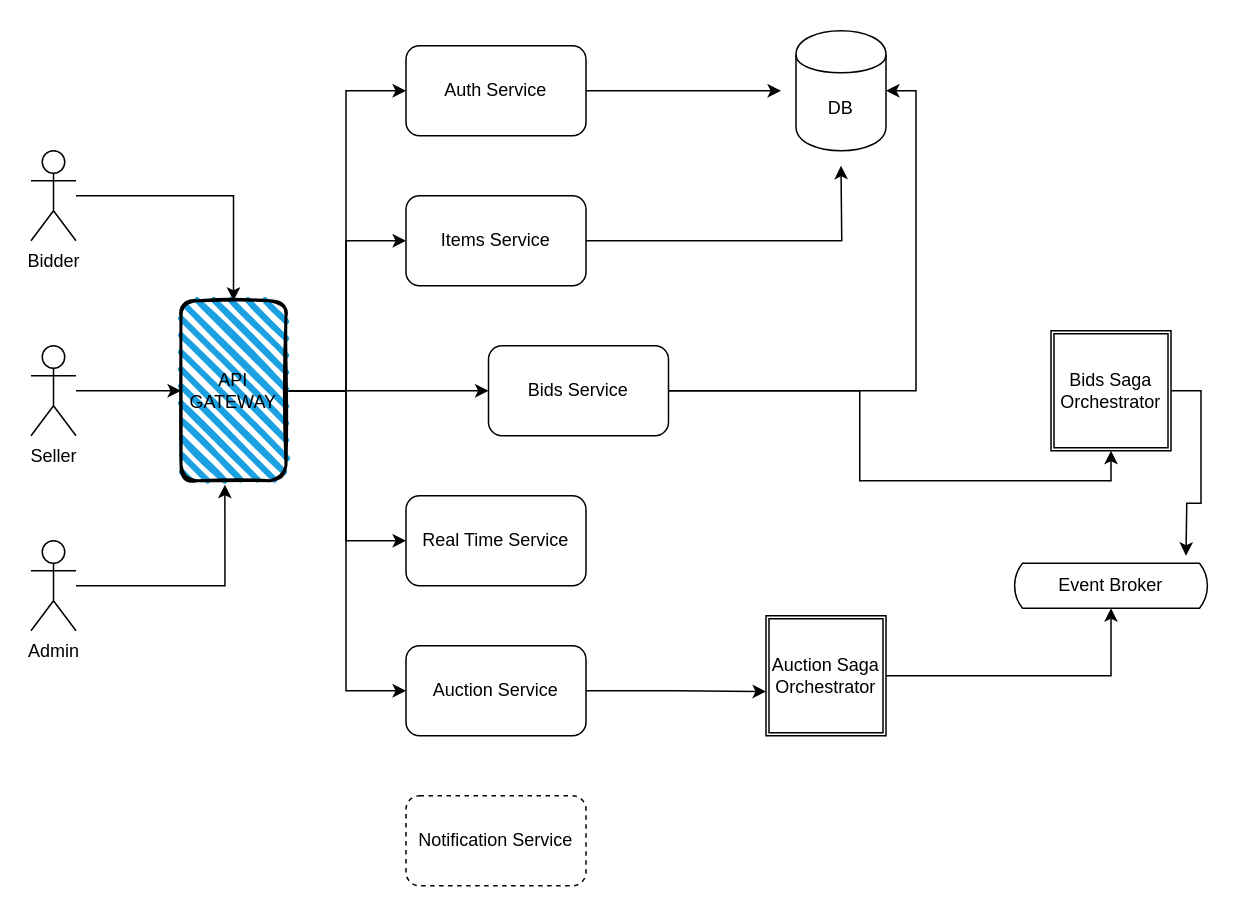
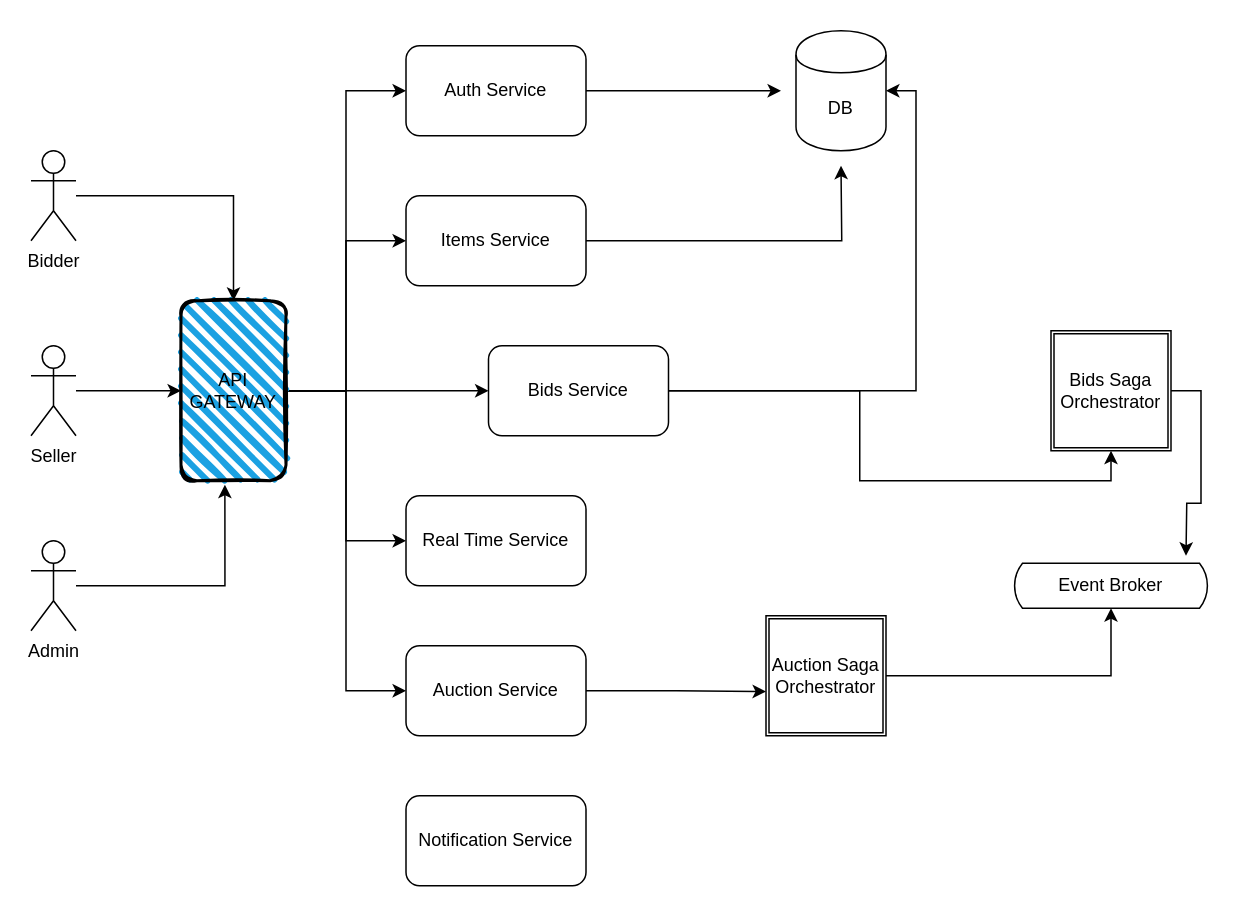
node "Notification Service": style dashed -> solid
